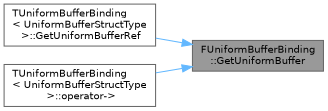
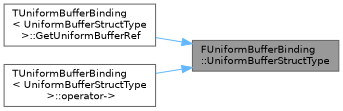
node "FUniformBufferBinding ::GetUniformBuffer": label "FUniformBufferBinding ::GetUniformBuffer" -> "FUniformBufferBinding ::UniformBufferStructType"
